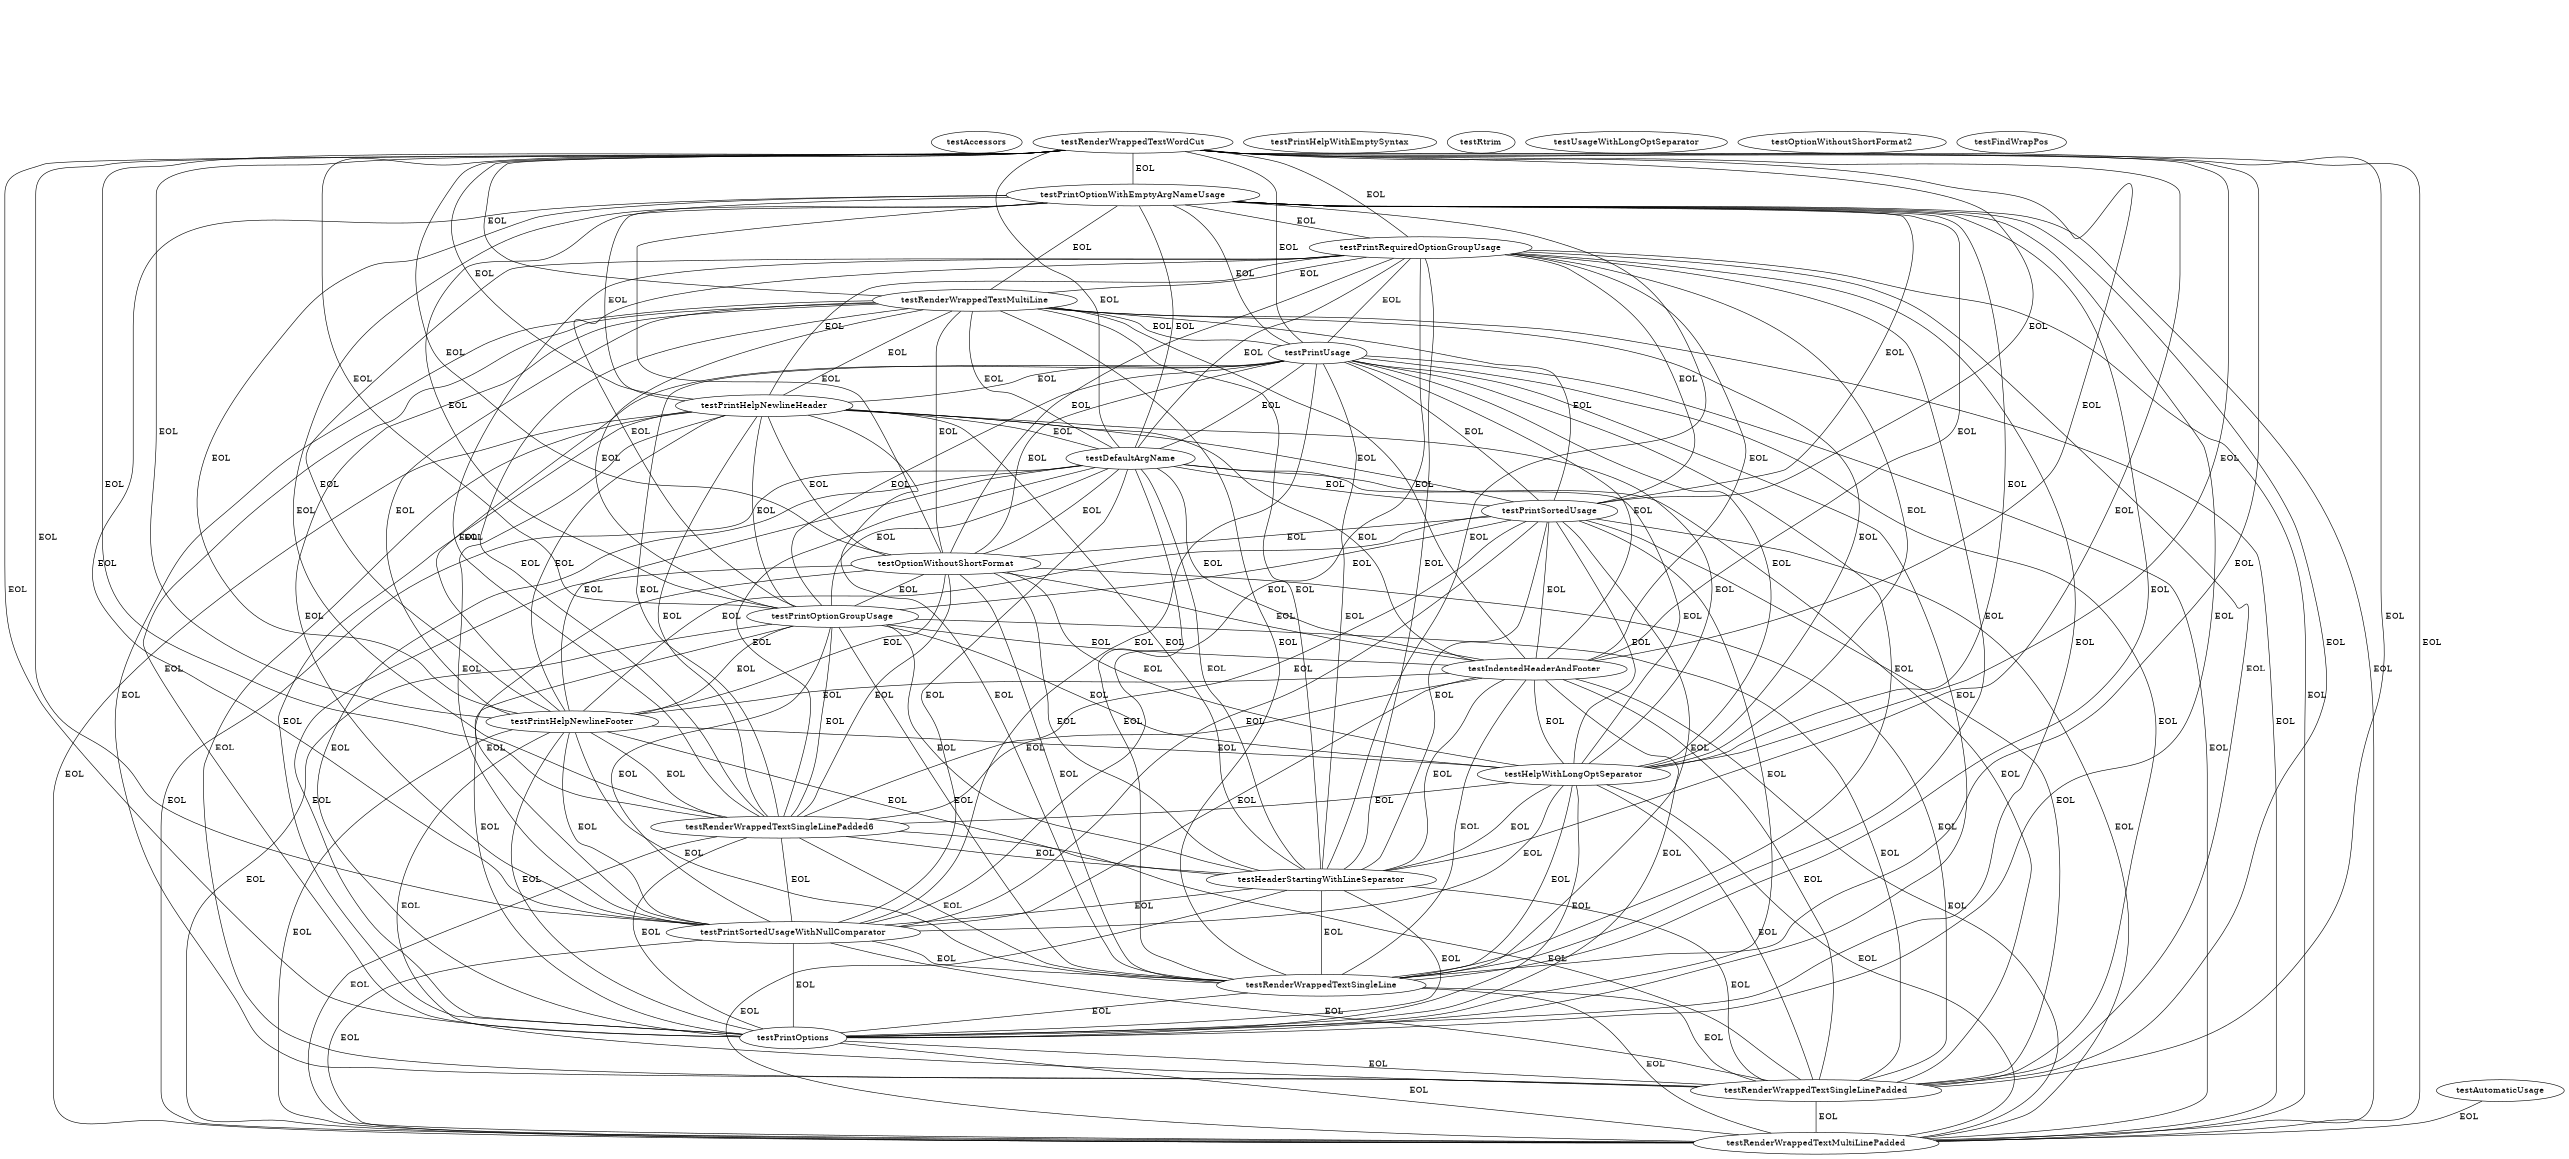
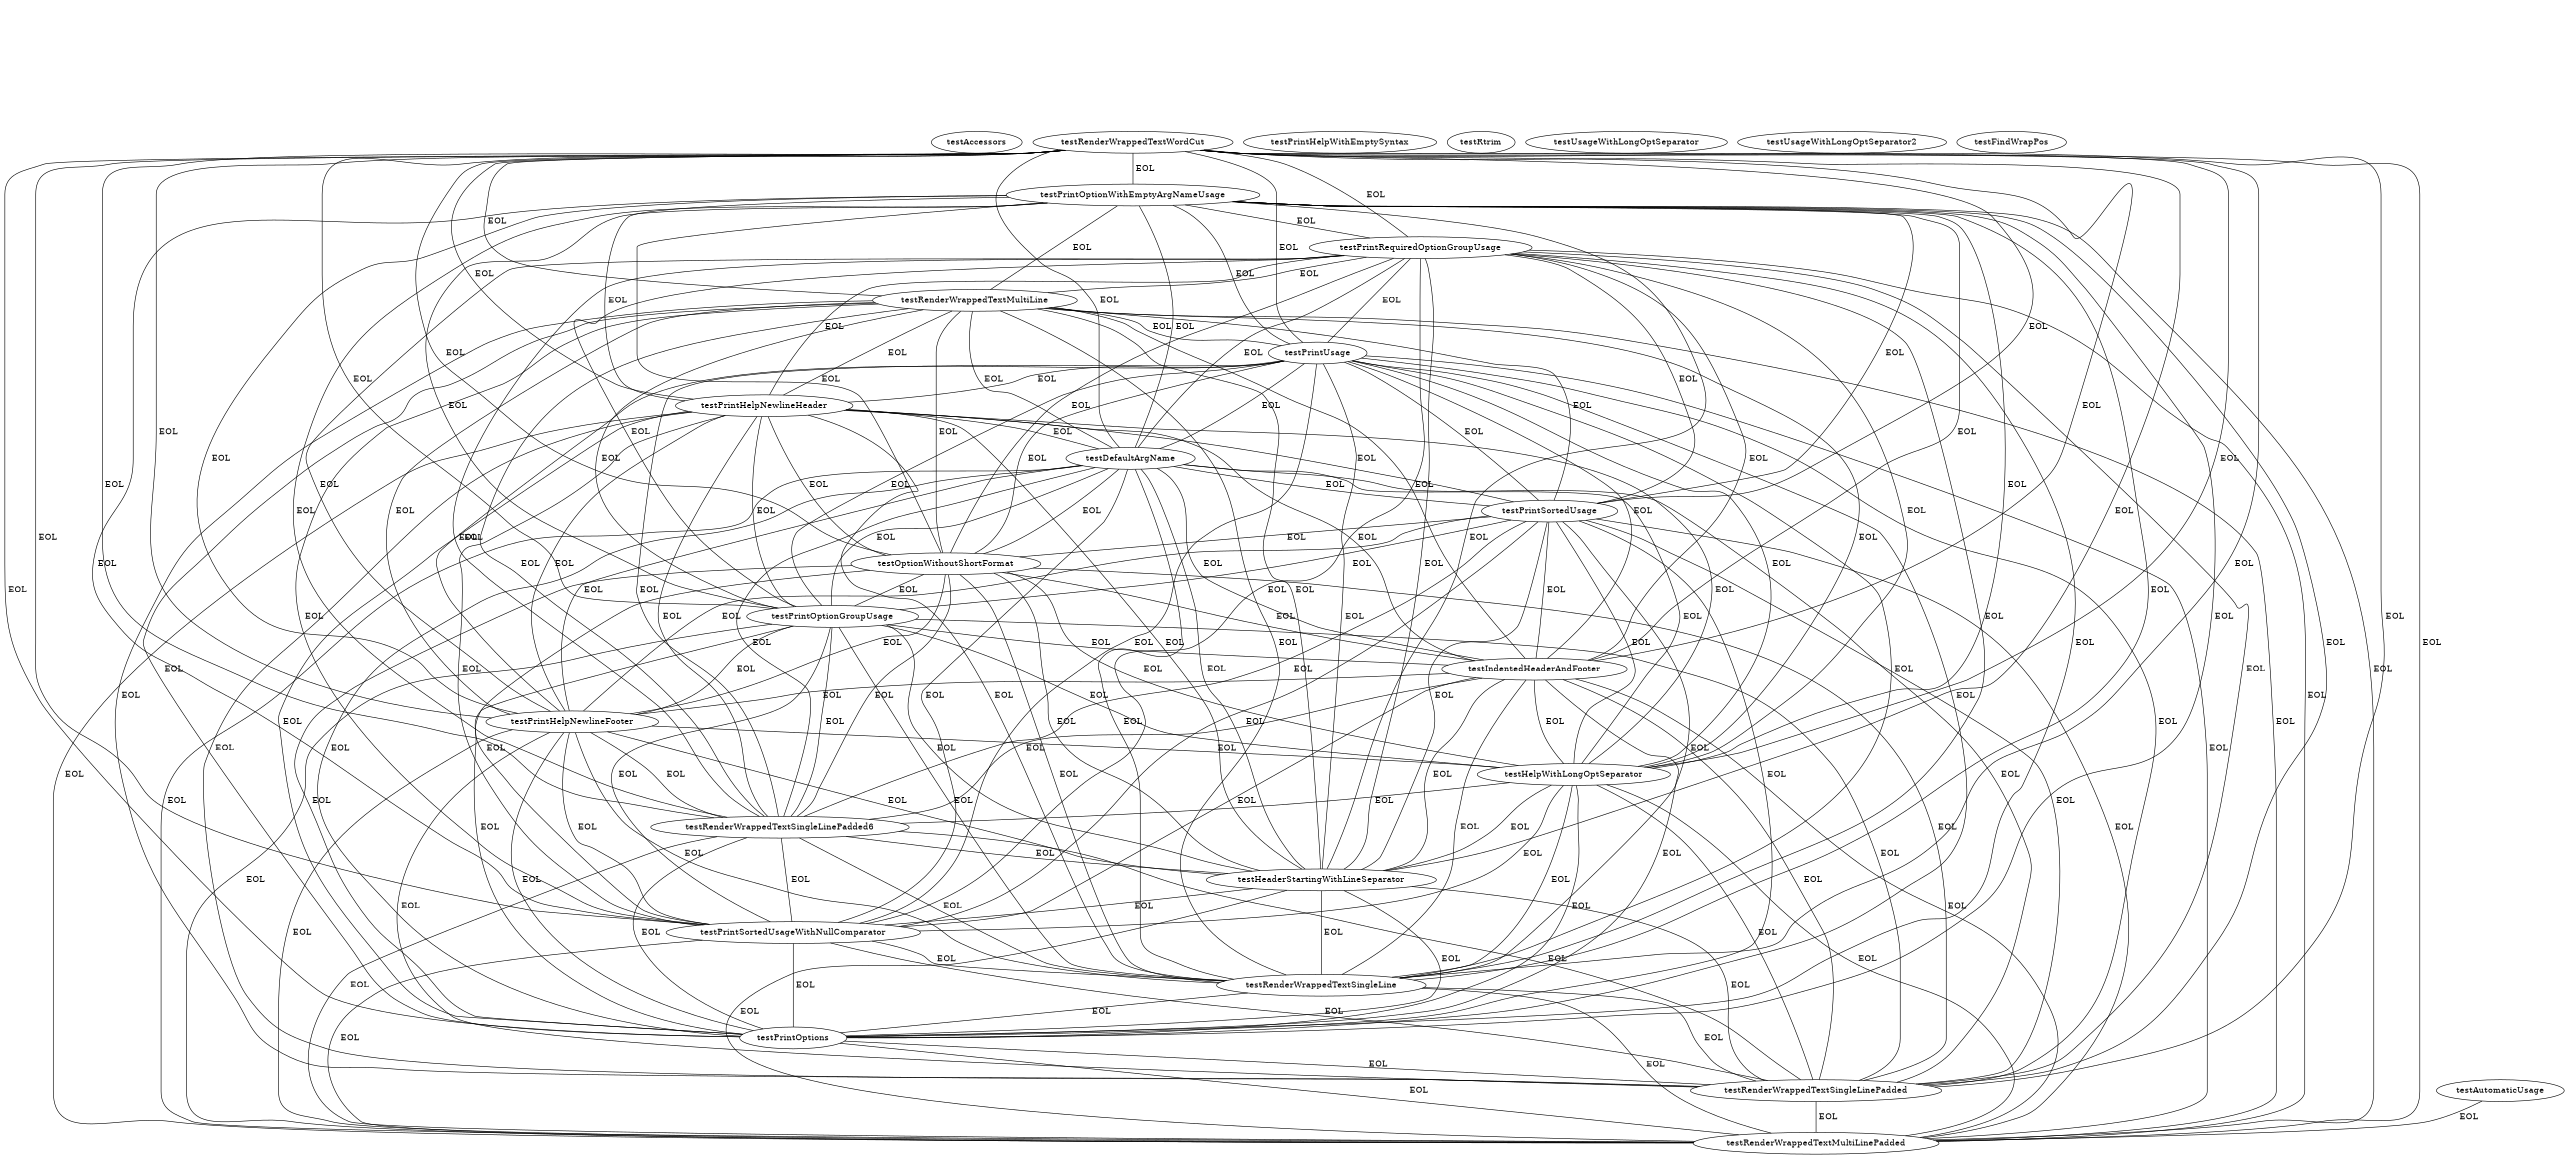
node "testOptionWithoutShortFormat2": label "testOptionWithoutShortFormat2" -> "testUsageWithLongOptSeparator2"
